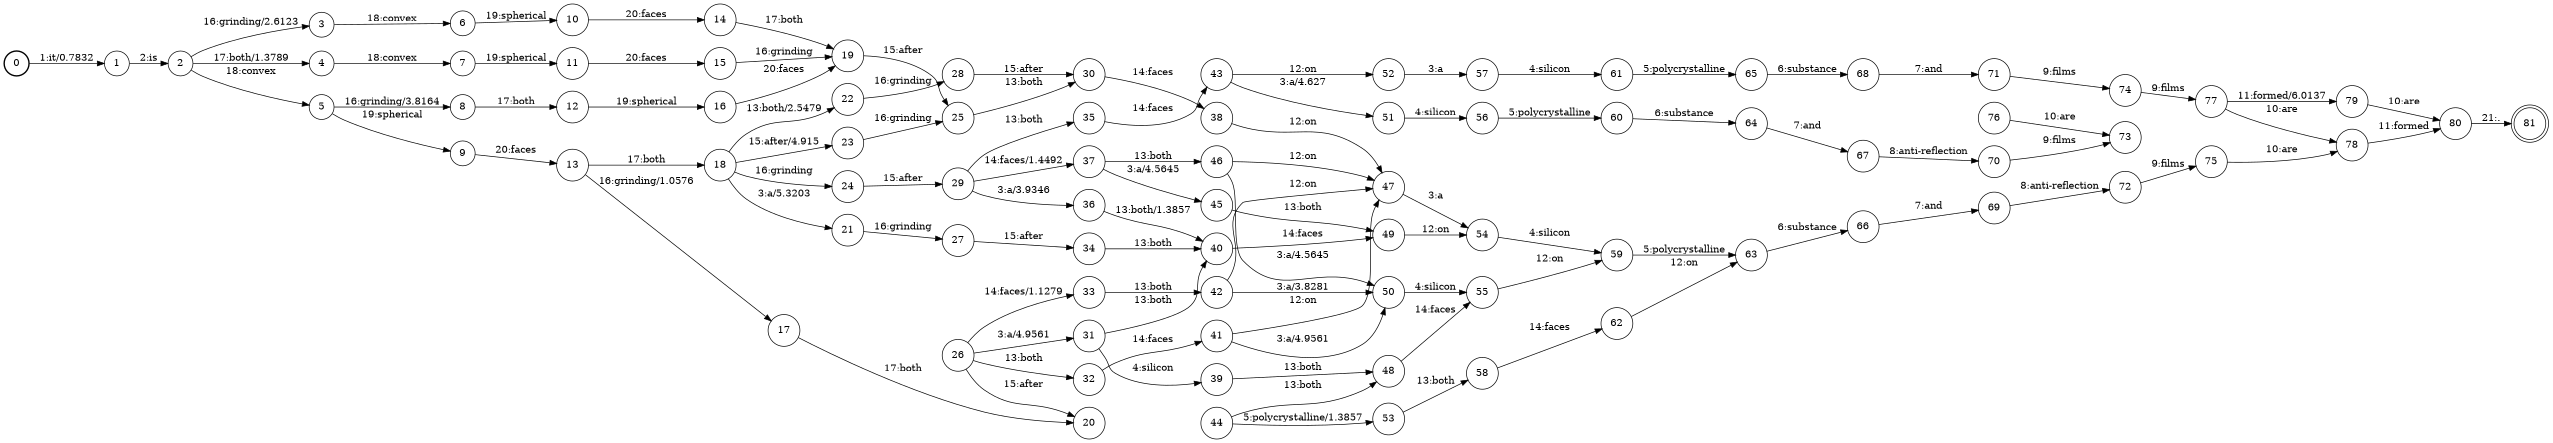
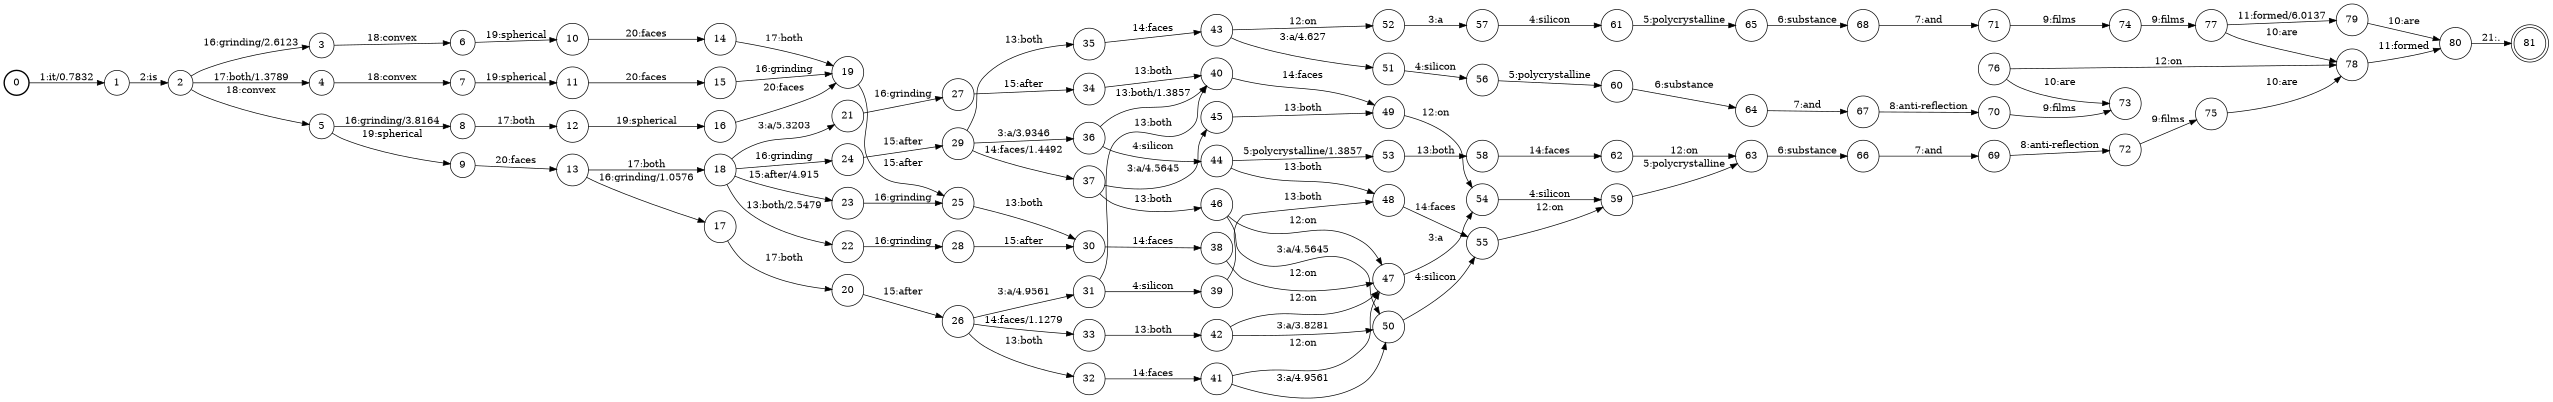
edge "76" -> "78": added, label "12:on"
edge "36" -> "44": added, label "4:silicon"
edge "26" -> "20": reversed
